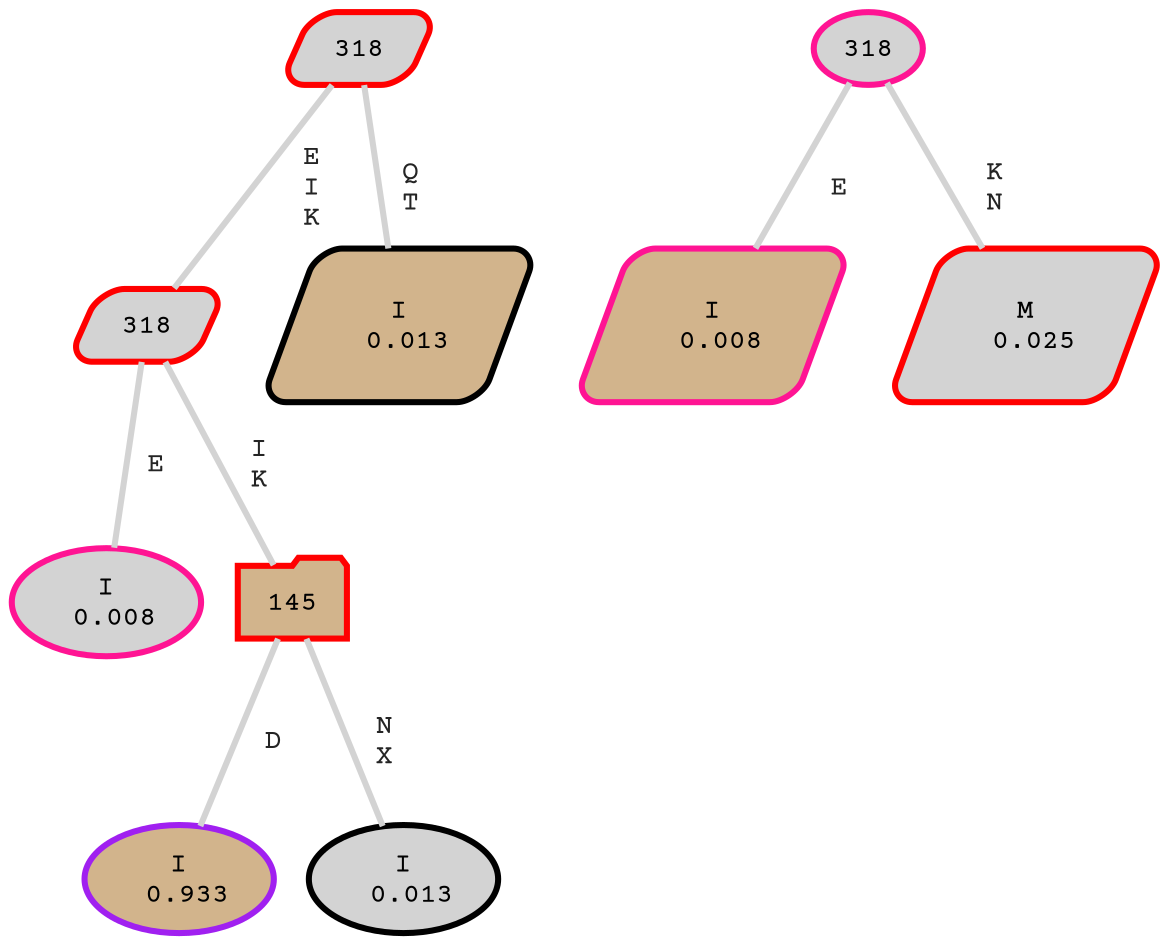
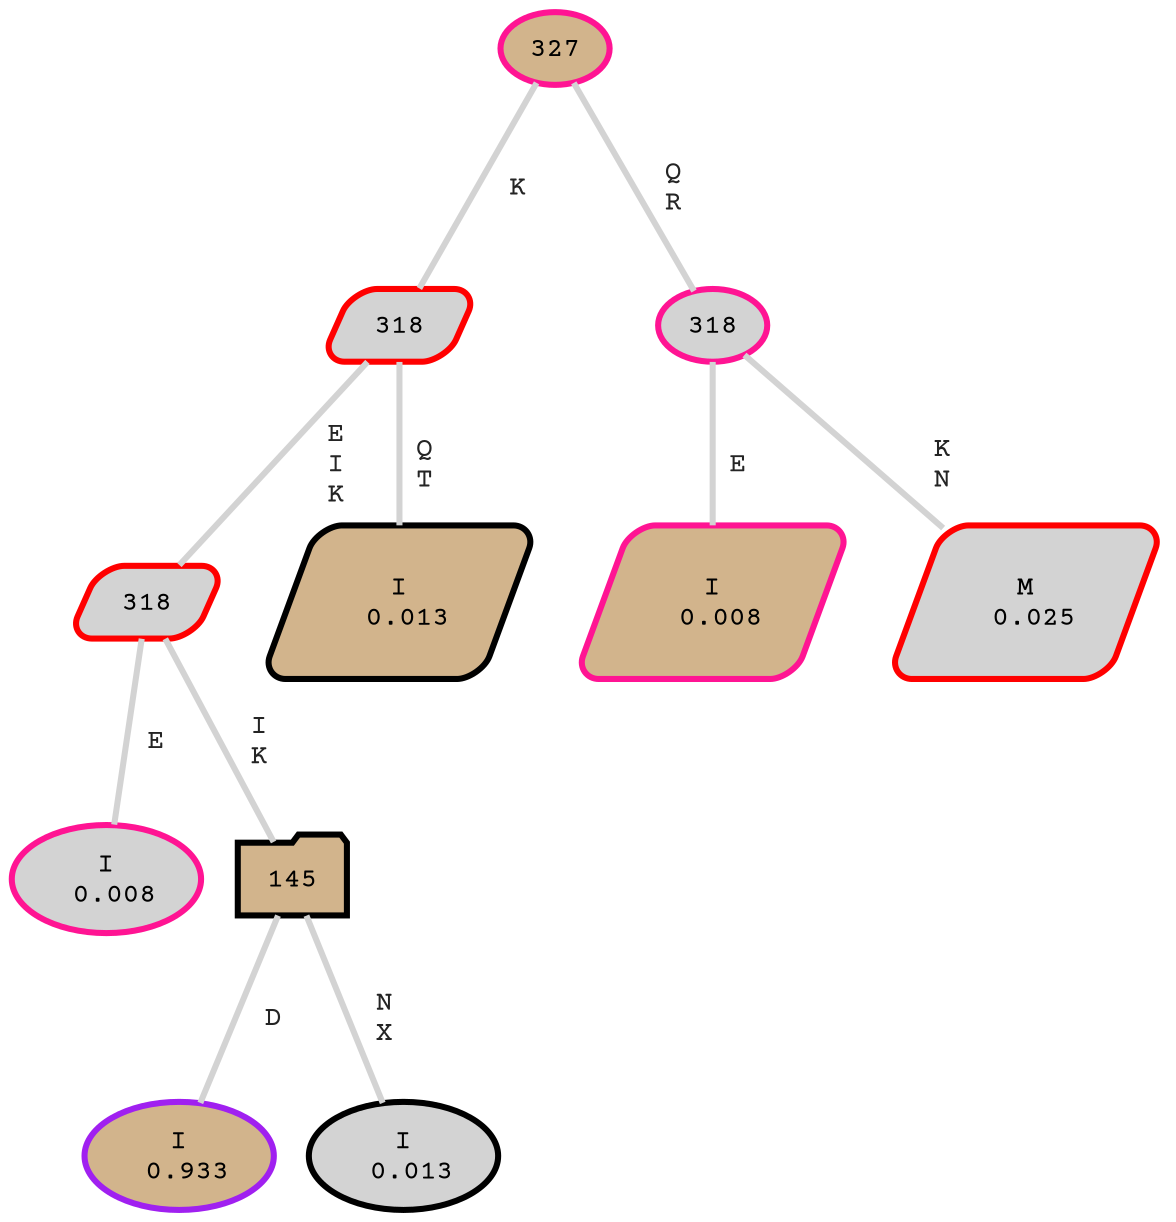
node "327": added
node "145": color red -> black
